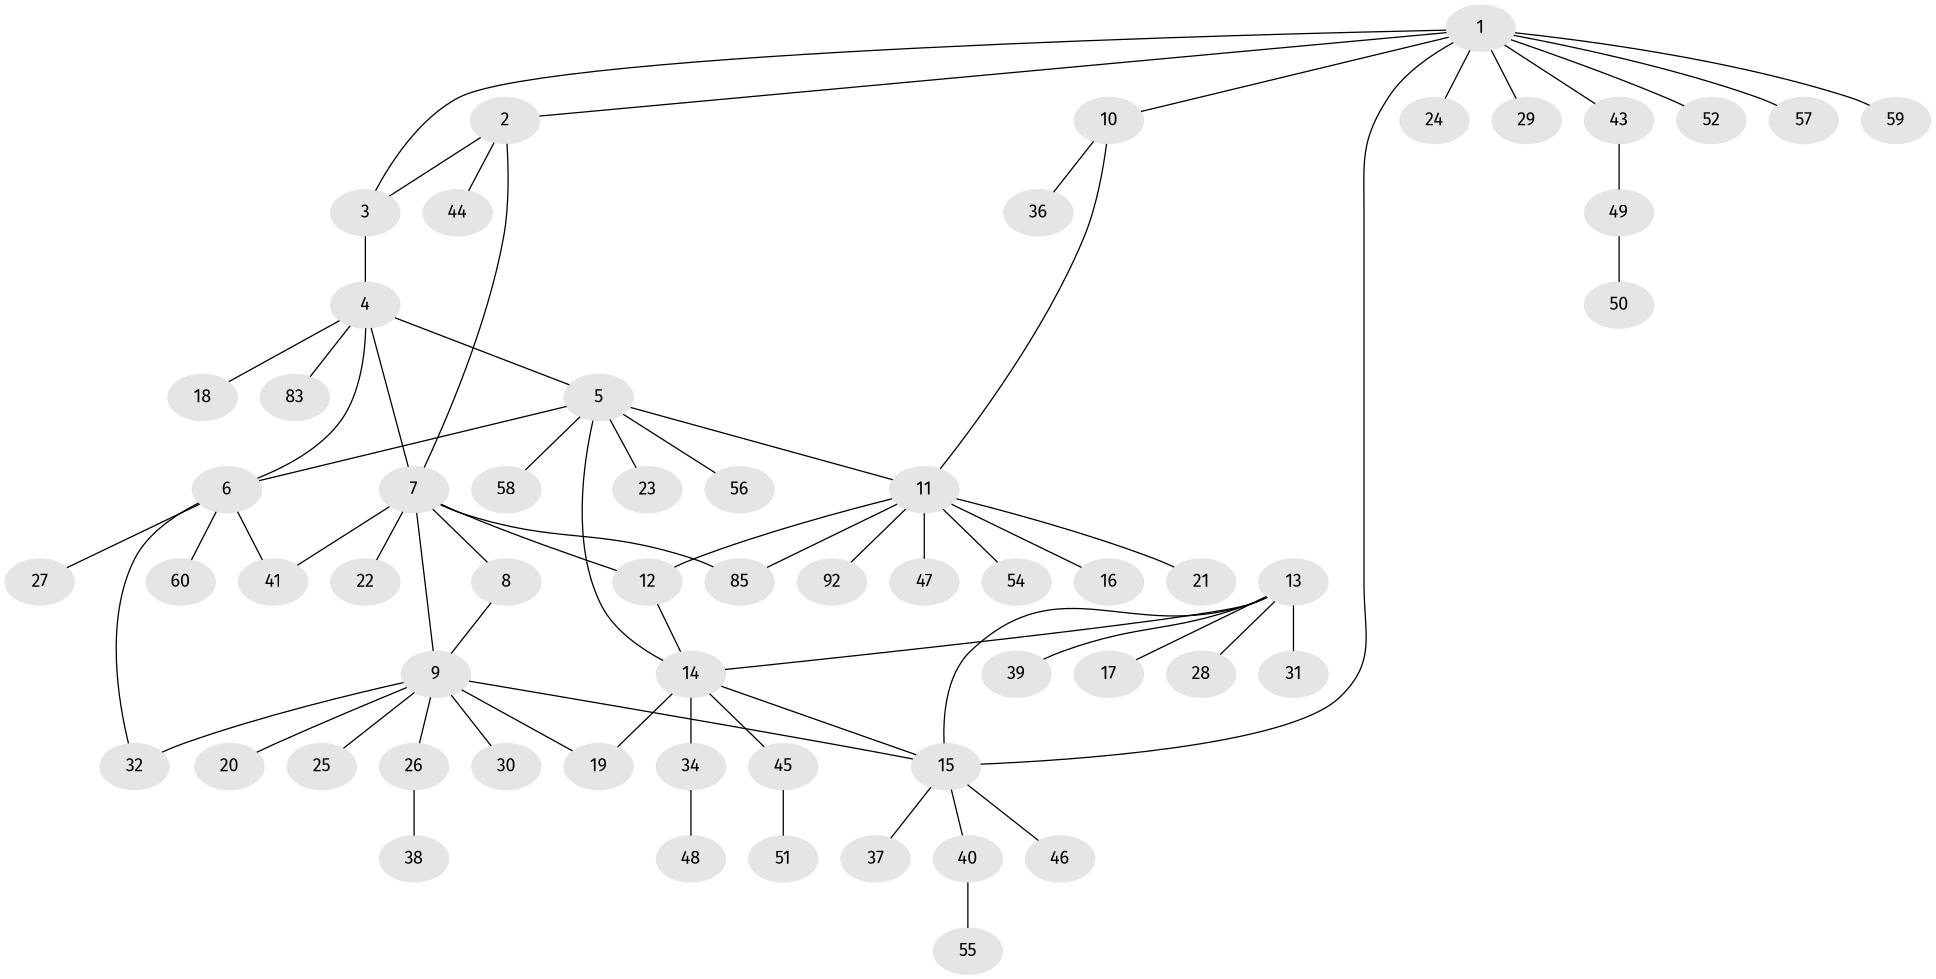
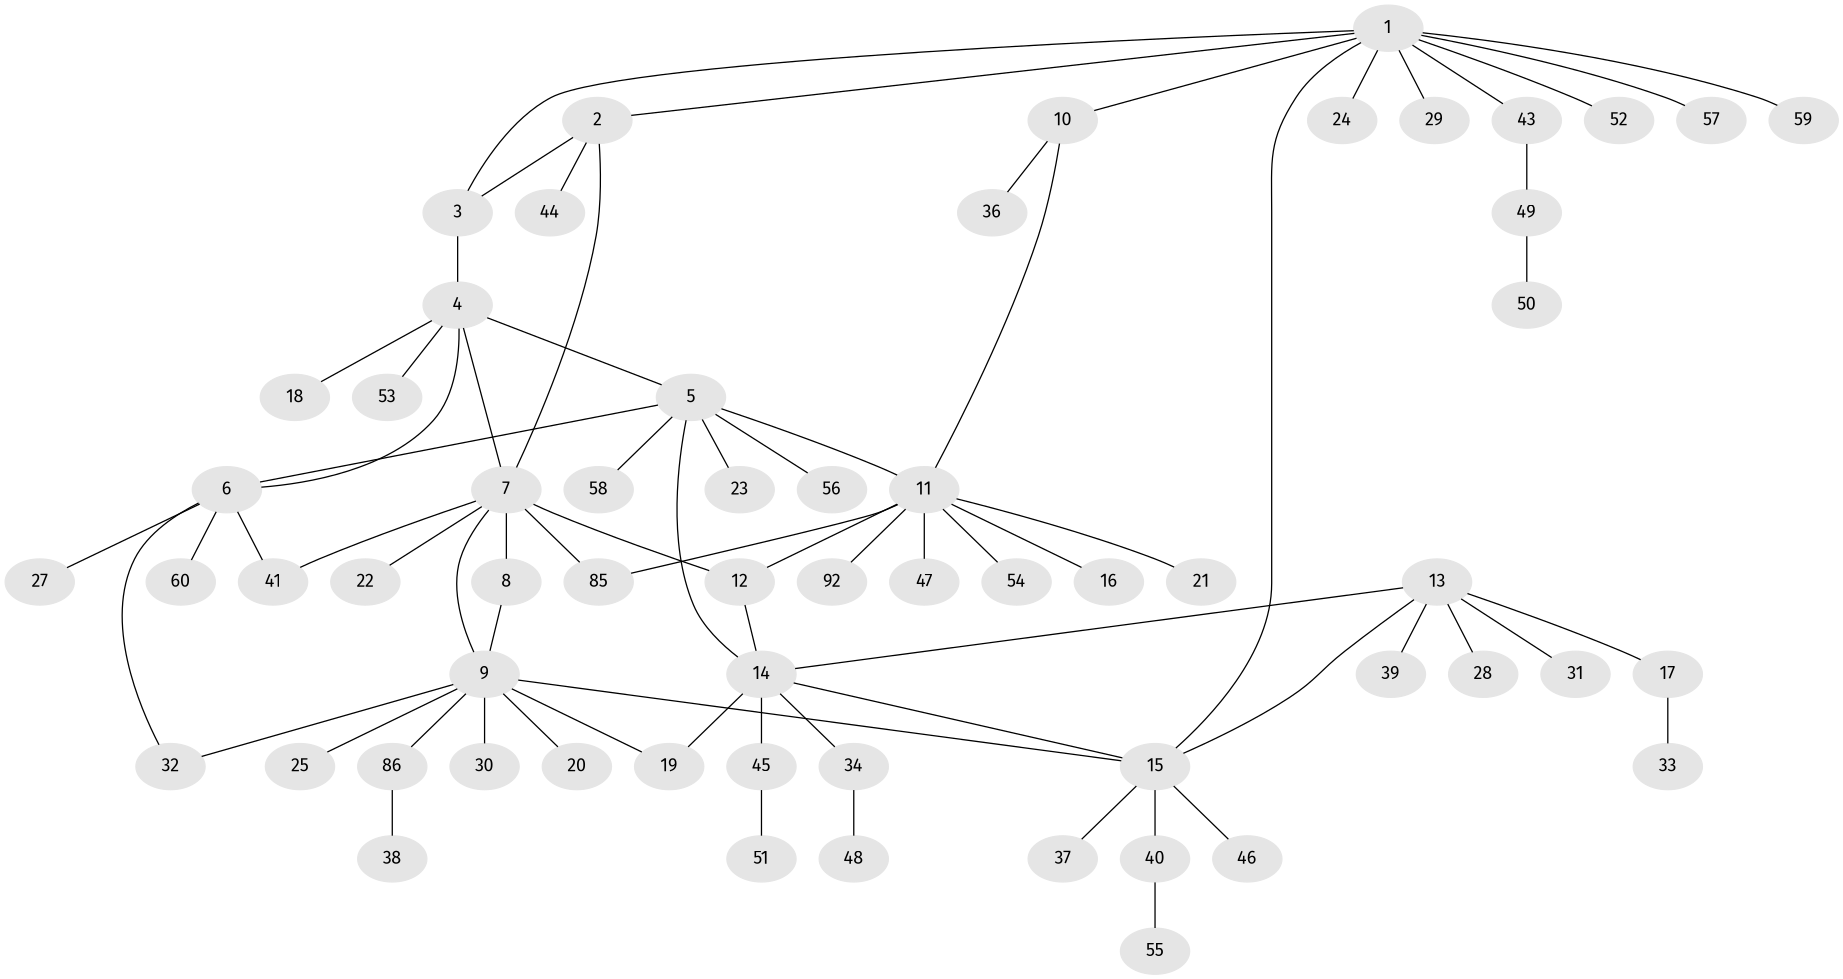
node "83": label "83" -> "53"
node "26": label "26" -> "86"
node "33": added
